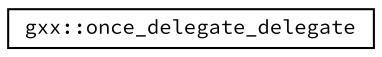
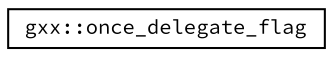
node "gxx::once_delegate_delegate": label "gxx::once_delegate_delegate" -> "gxx::once_delegate_flag"
